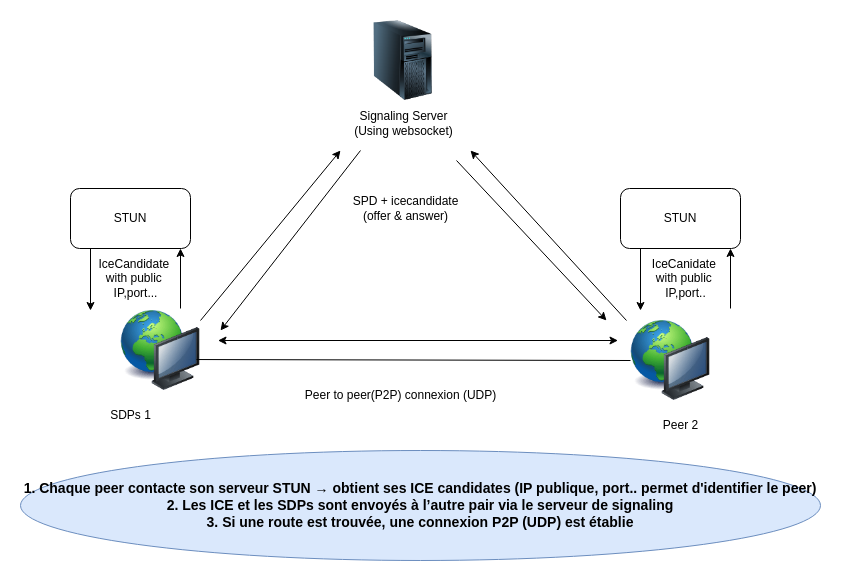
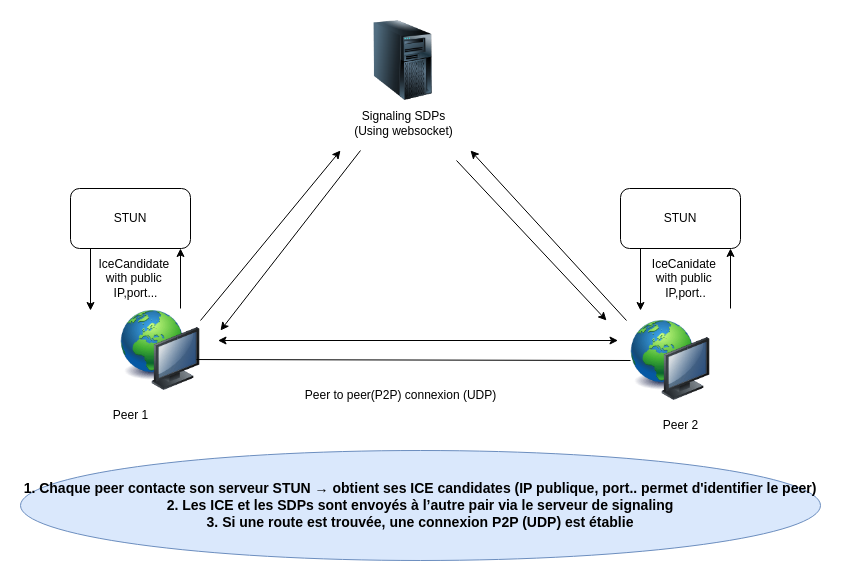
node "Signaling Server (Using websocket)": label "Signaling Server (Using websocket)" -> "Signaling SDPs (Using websocket)"
node "SPD + icecandidate (offer & answer)": removed
node "SDPs 1": label "SDPs 1" -> "Peer 1"
